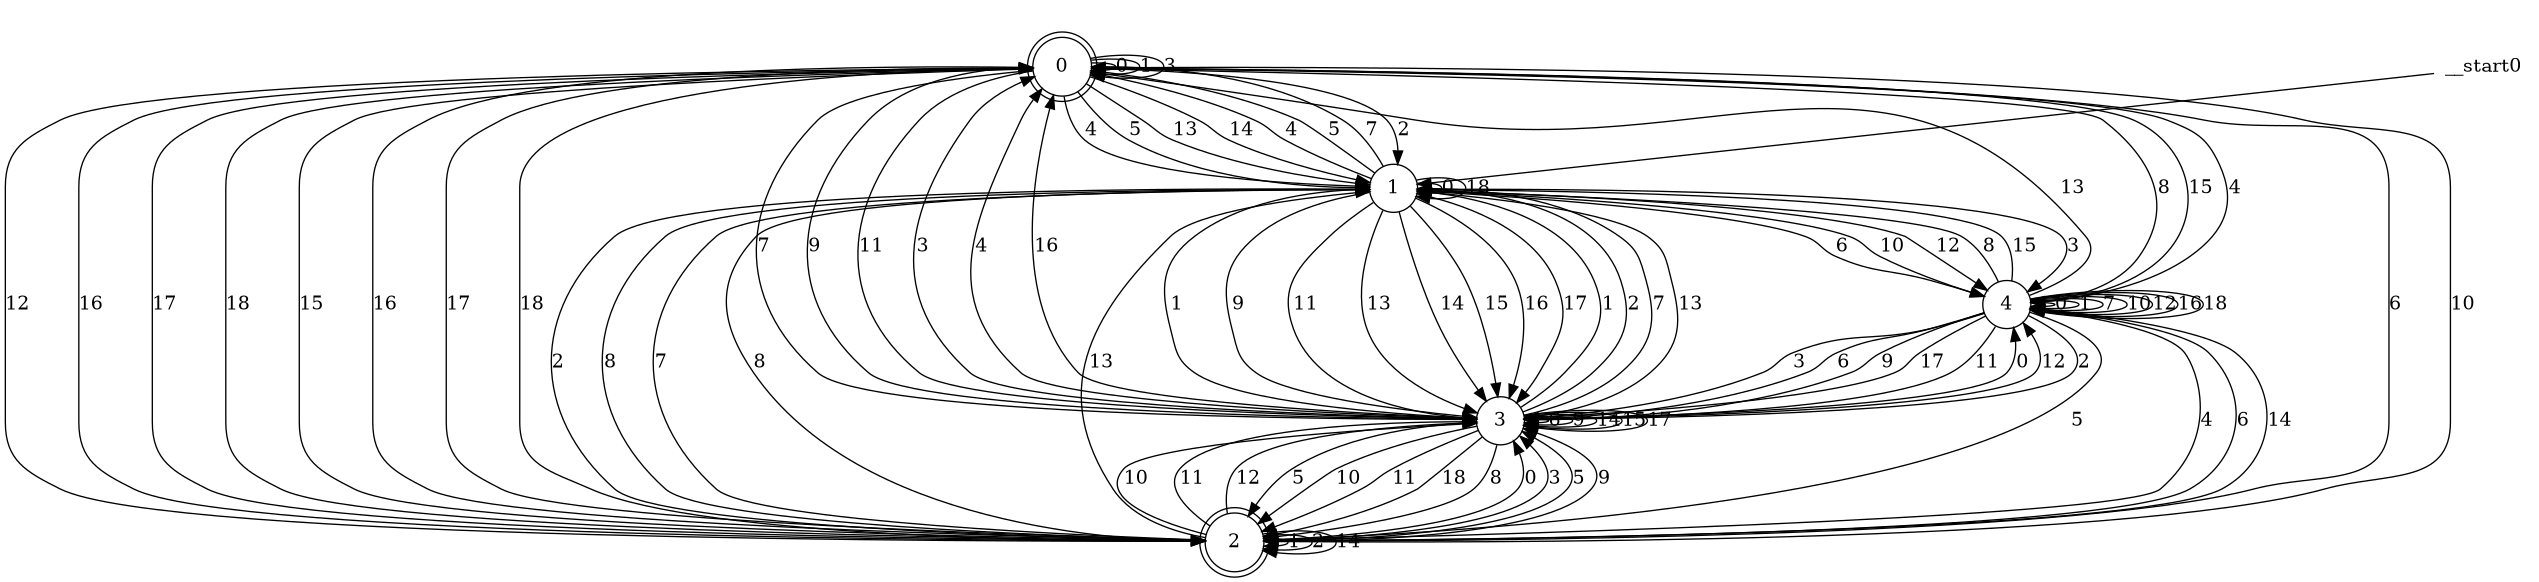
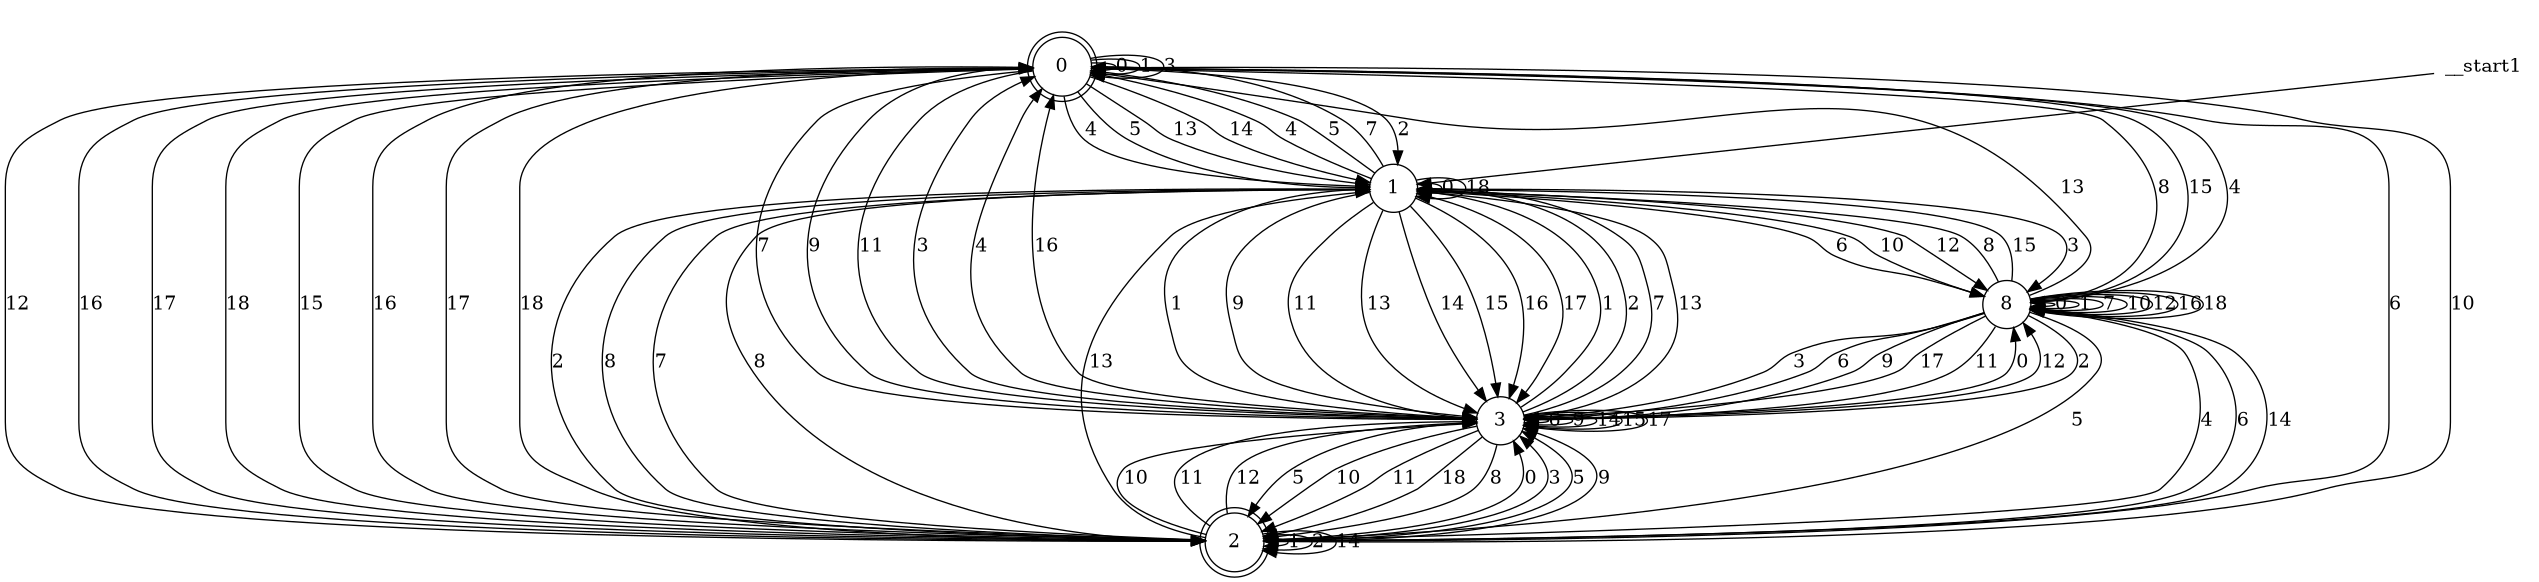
node "__start0": label "__start0" -> "__start1"
node "4": label "4" -> "8"
